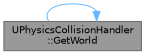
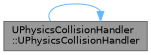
node "UPhysicsCollisionHandler ::GetWorld": label "UPhysicsCollisionHandler ::GetWorld" -> "UPhysicsCollisionHandler ::UPhysicsCollisionHandler"
